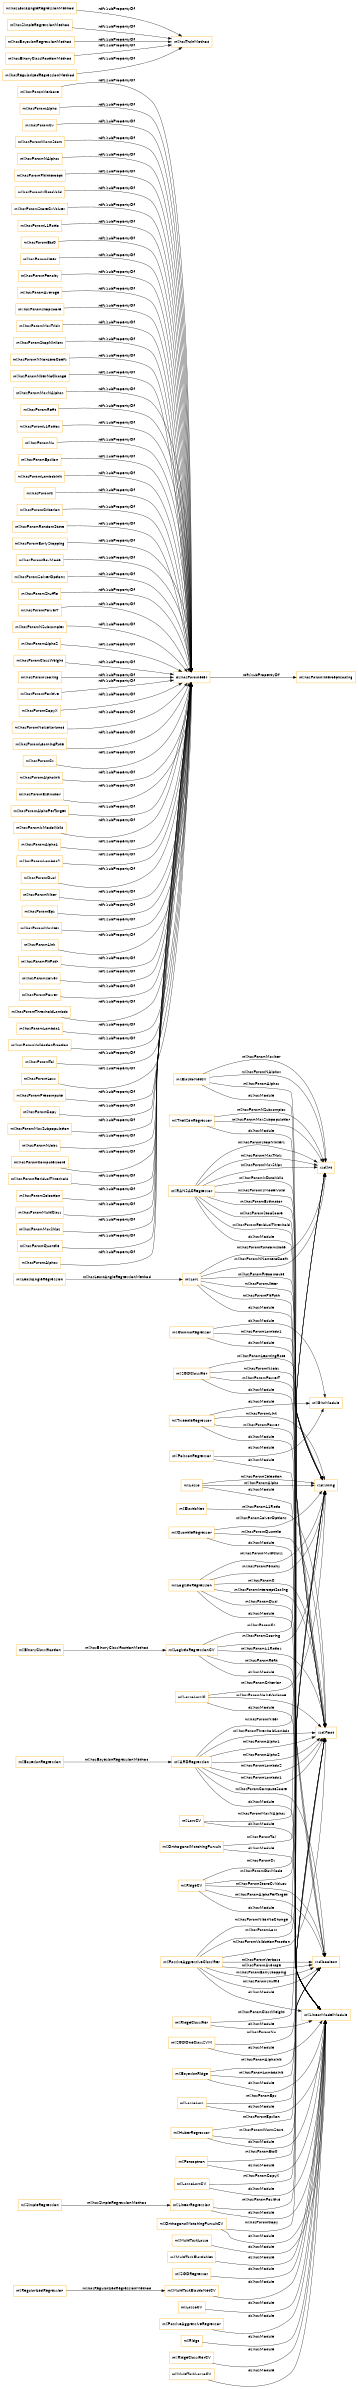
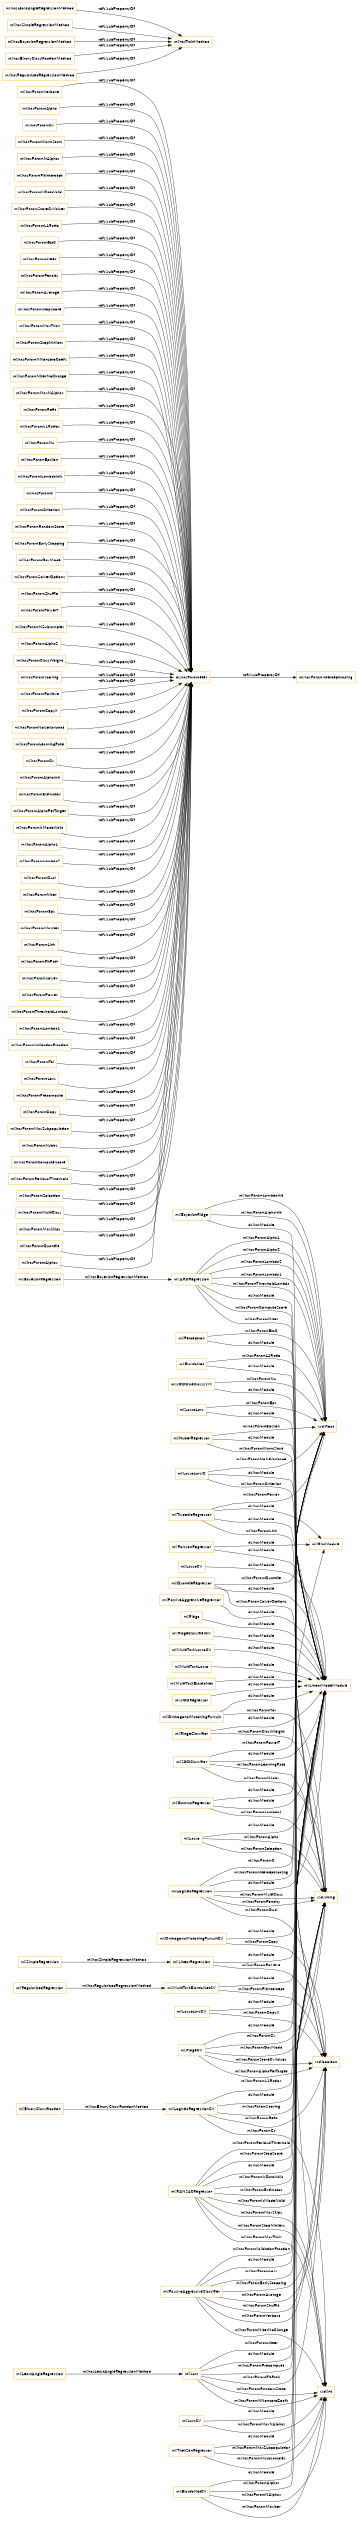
edge "ml:ElasticNet" -> "ml:LinearModelModule": added, label "ds:hasModule"
edge "ml:MultiTaskElasticNetCV" -> "xsd:boolean": added, label "ml:hasParamFitIntercept"
